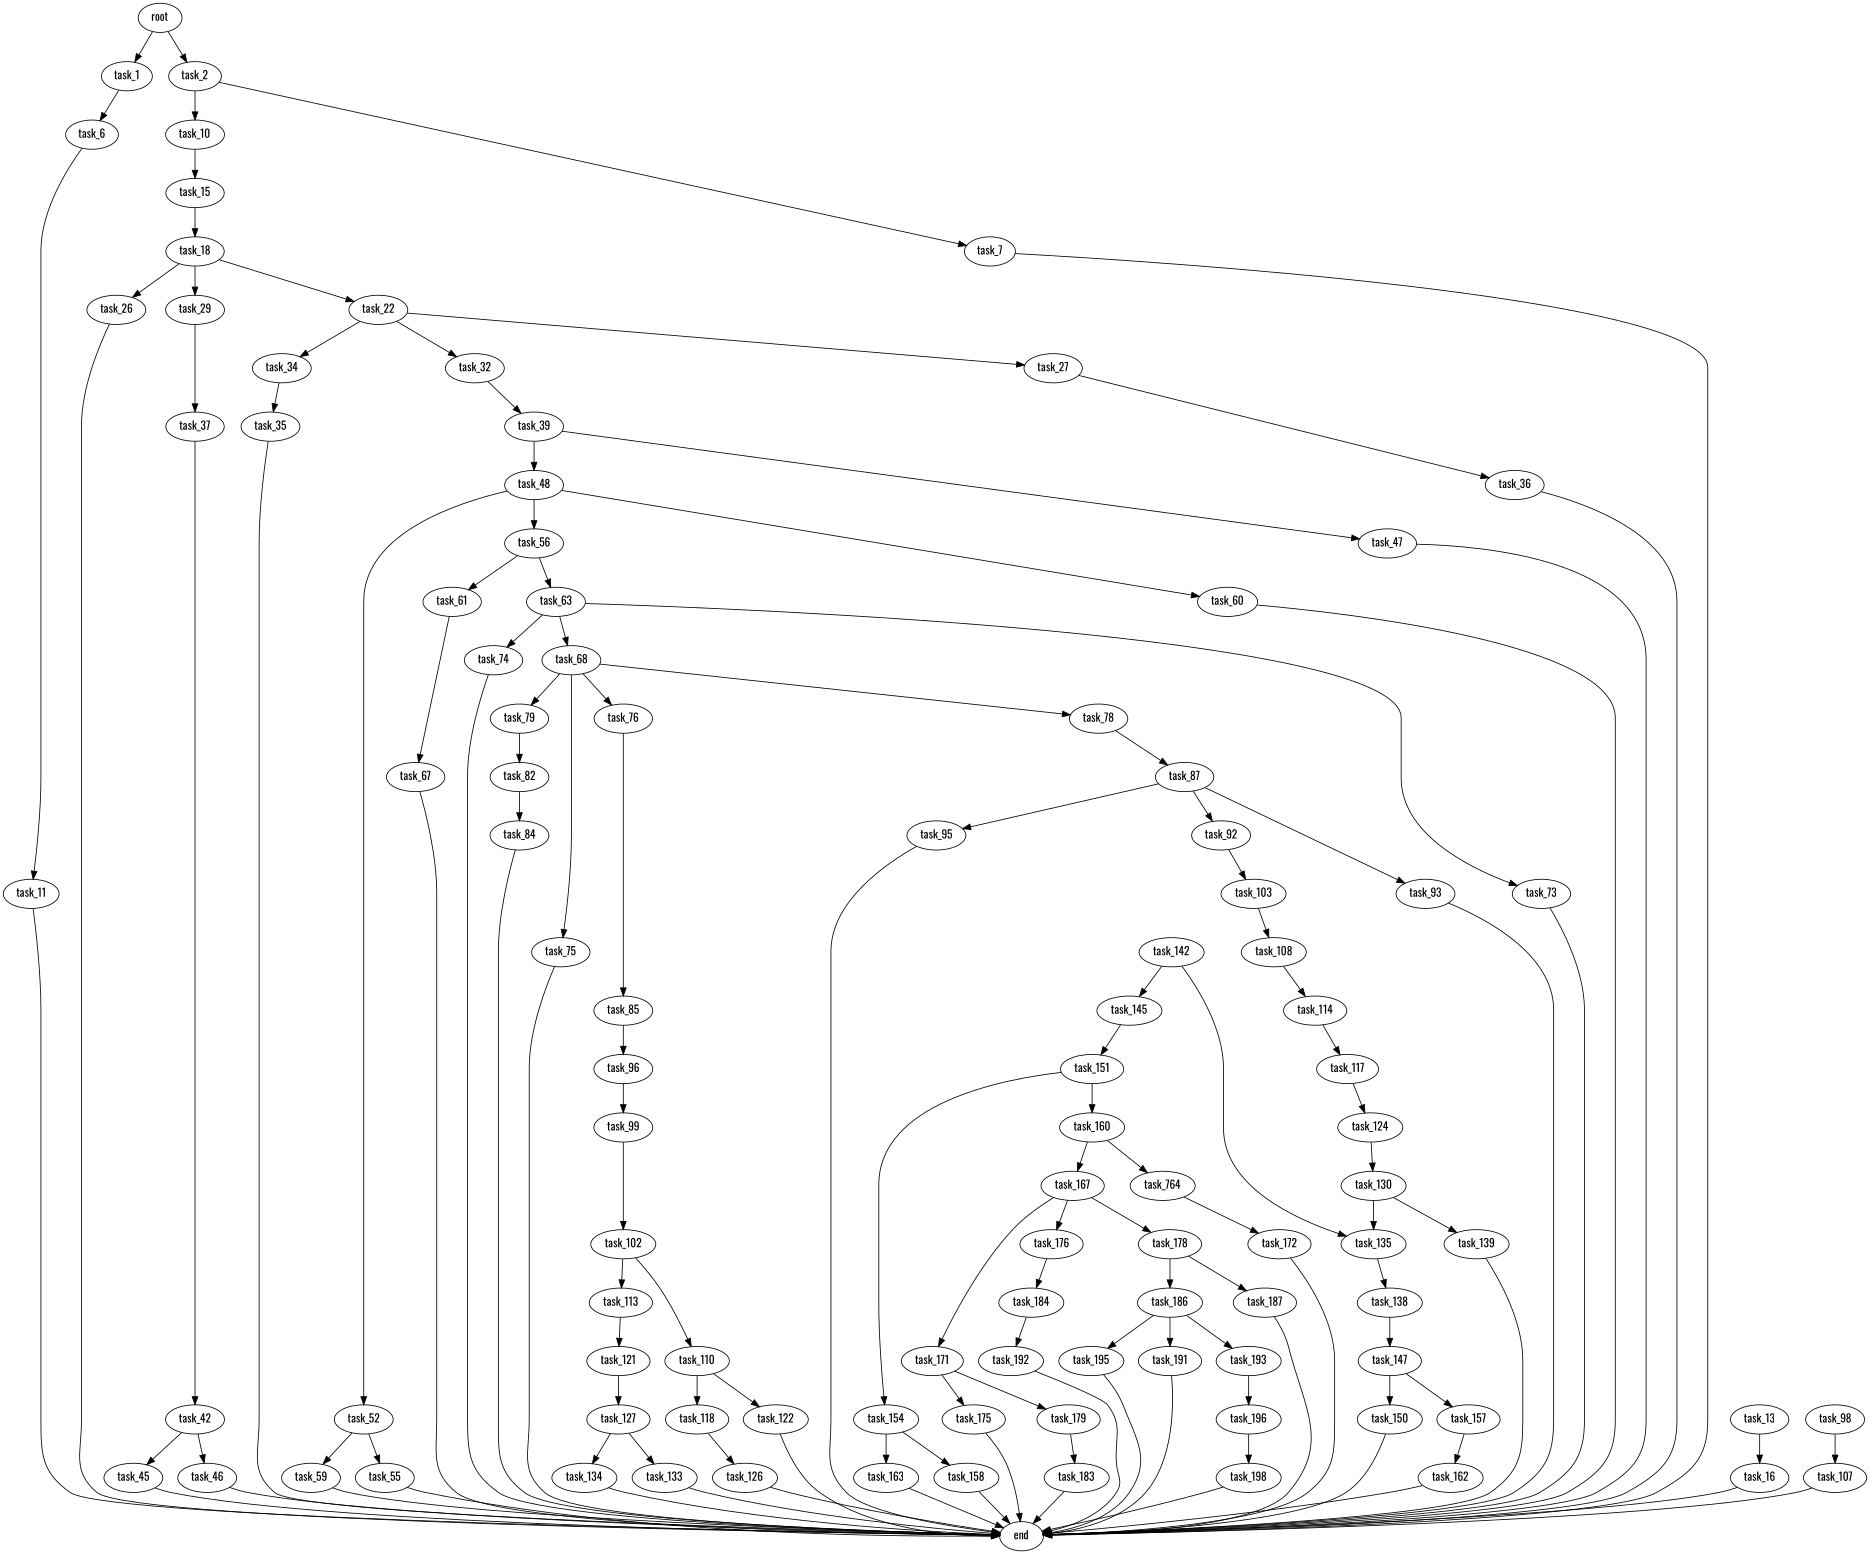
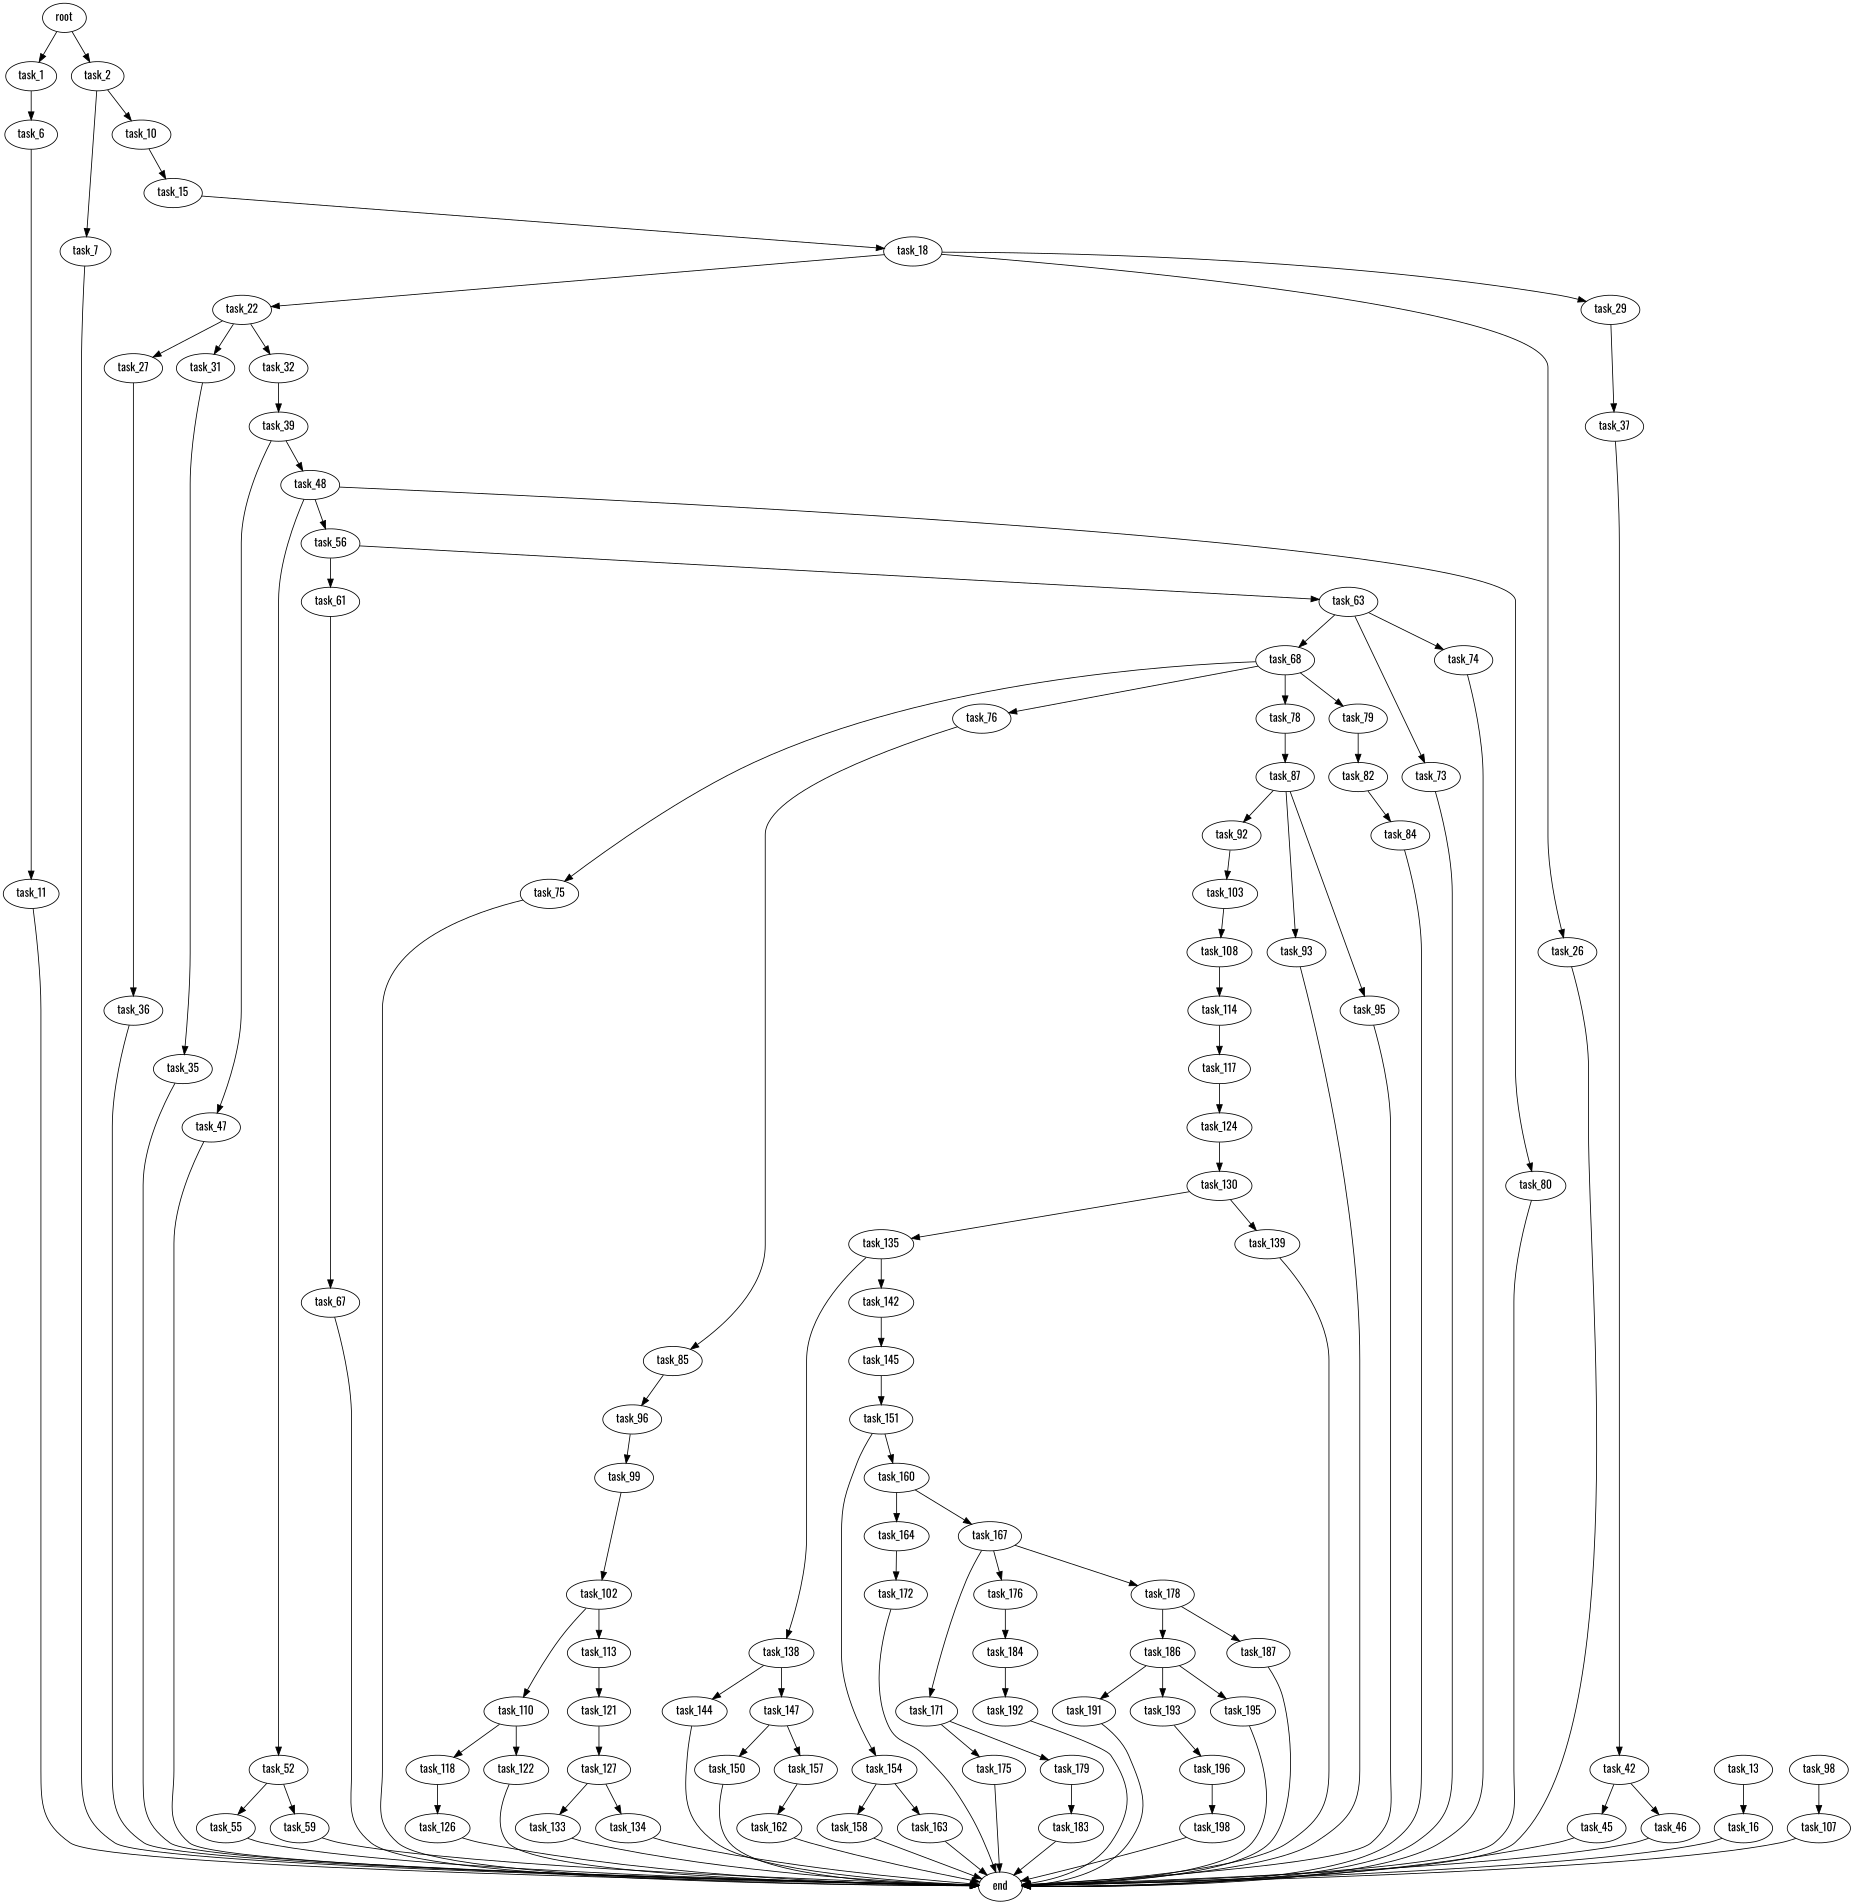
node "task_34": label "task_34" -> "task_31"
node "task_60": label "task_60" -> "task_80"
edge "task_142" -> "task_135": reversed
node "task_764": label "task_764" -> "task_164"
node "task_144": added
